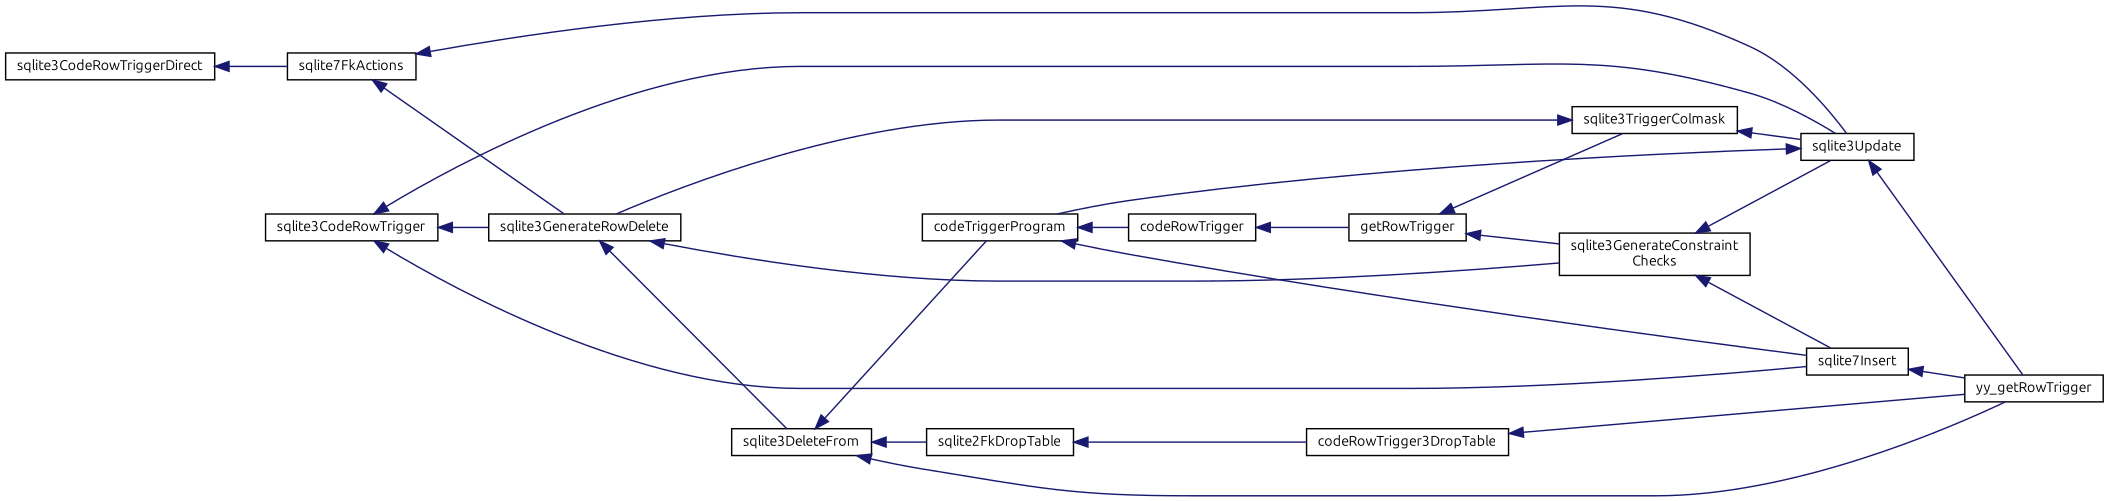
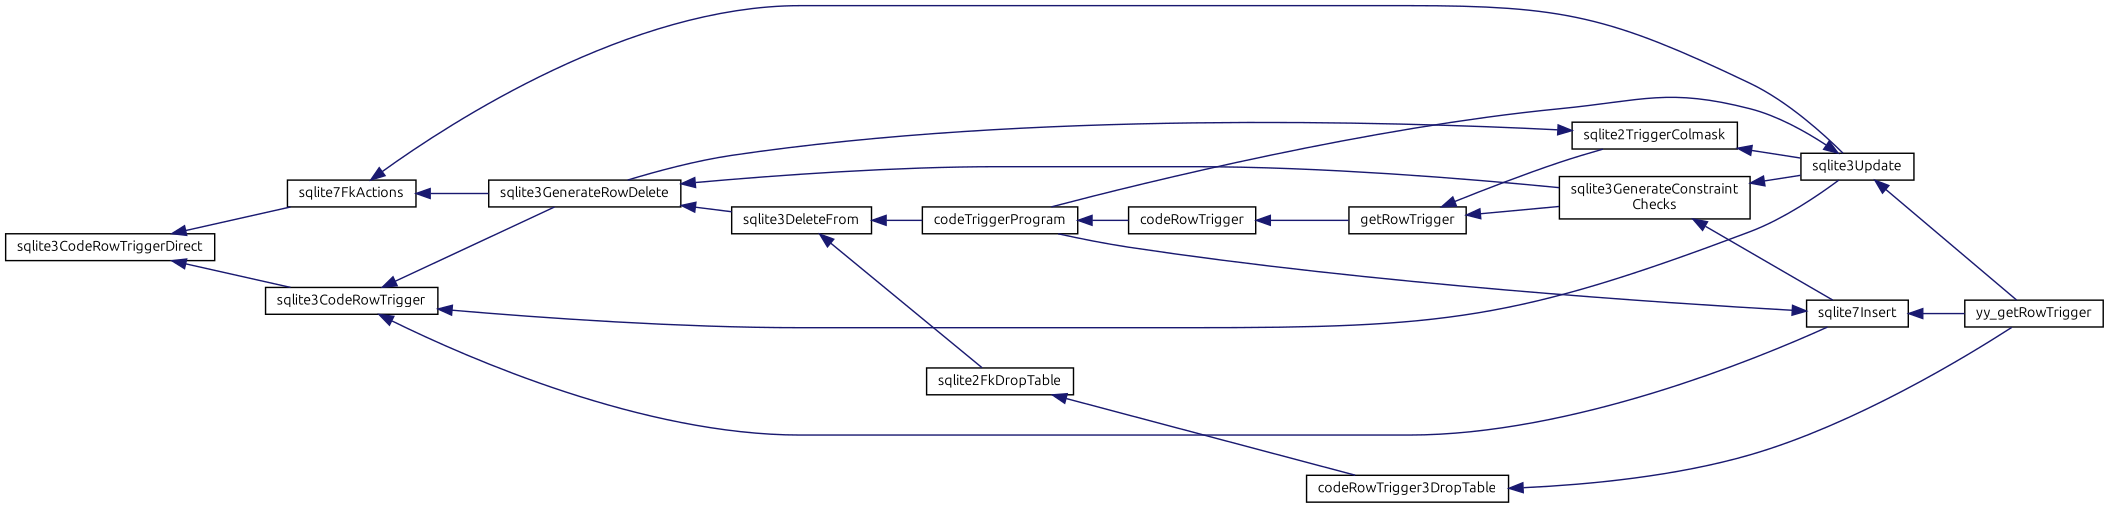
node "sqlite3TriggerColmask": label "sqlite3TriggerColmask" -> "sqlite2TriggerColmask"
edge "sqlite3CodeRowTrigger" -> "sqlite3CodeRowTriggerDirect": added
edge "sqlite7Insert" -> "codeTriggerProgram": reversed
edge "yy_getRowTrigger" -> "sqlite3DeleteFrom": removed
